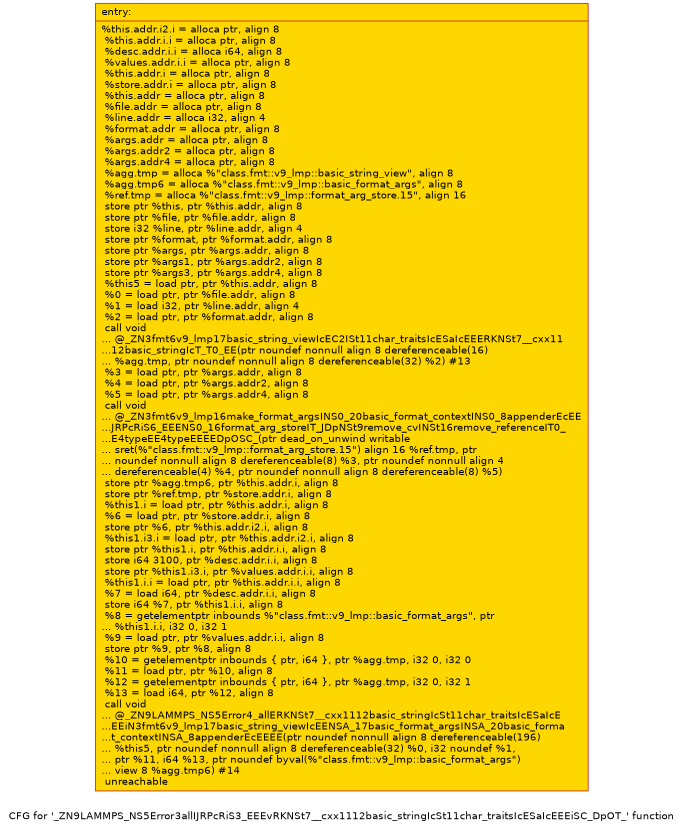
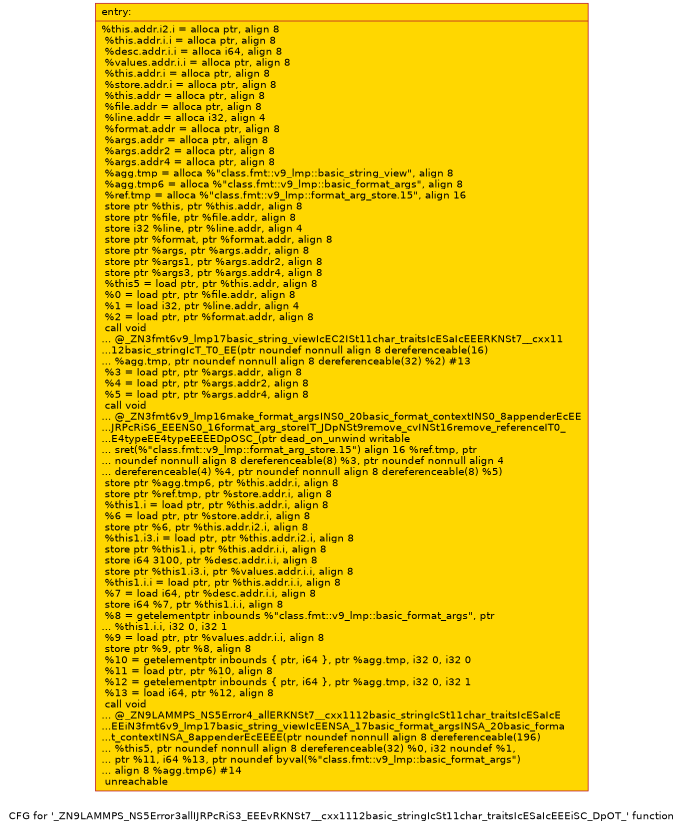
node "entry:": text "... view 8 %agg.tmp6) #14" -> "... align 8 %agg.tmp6) #14"
